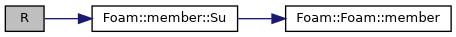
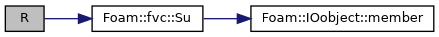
node "Foam::member::Su": label "Foam::member::Su" -> "Foam::fvc::Su"
node "Foam::Foam::member": label "Foam::Foam::member" -> "Foam::IOobject::member"
